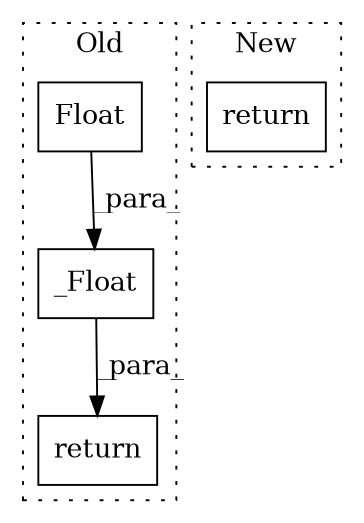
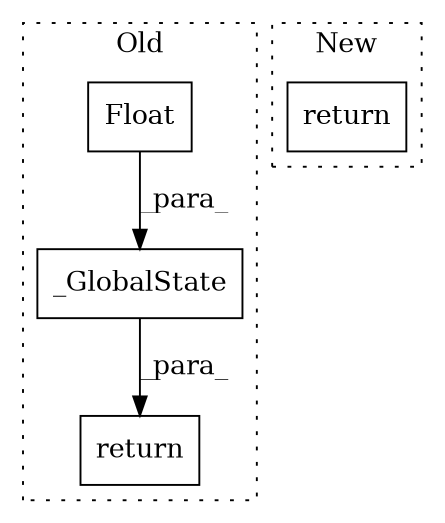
node "_Float": label "_Float" -> "_GlobalState"
